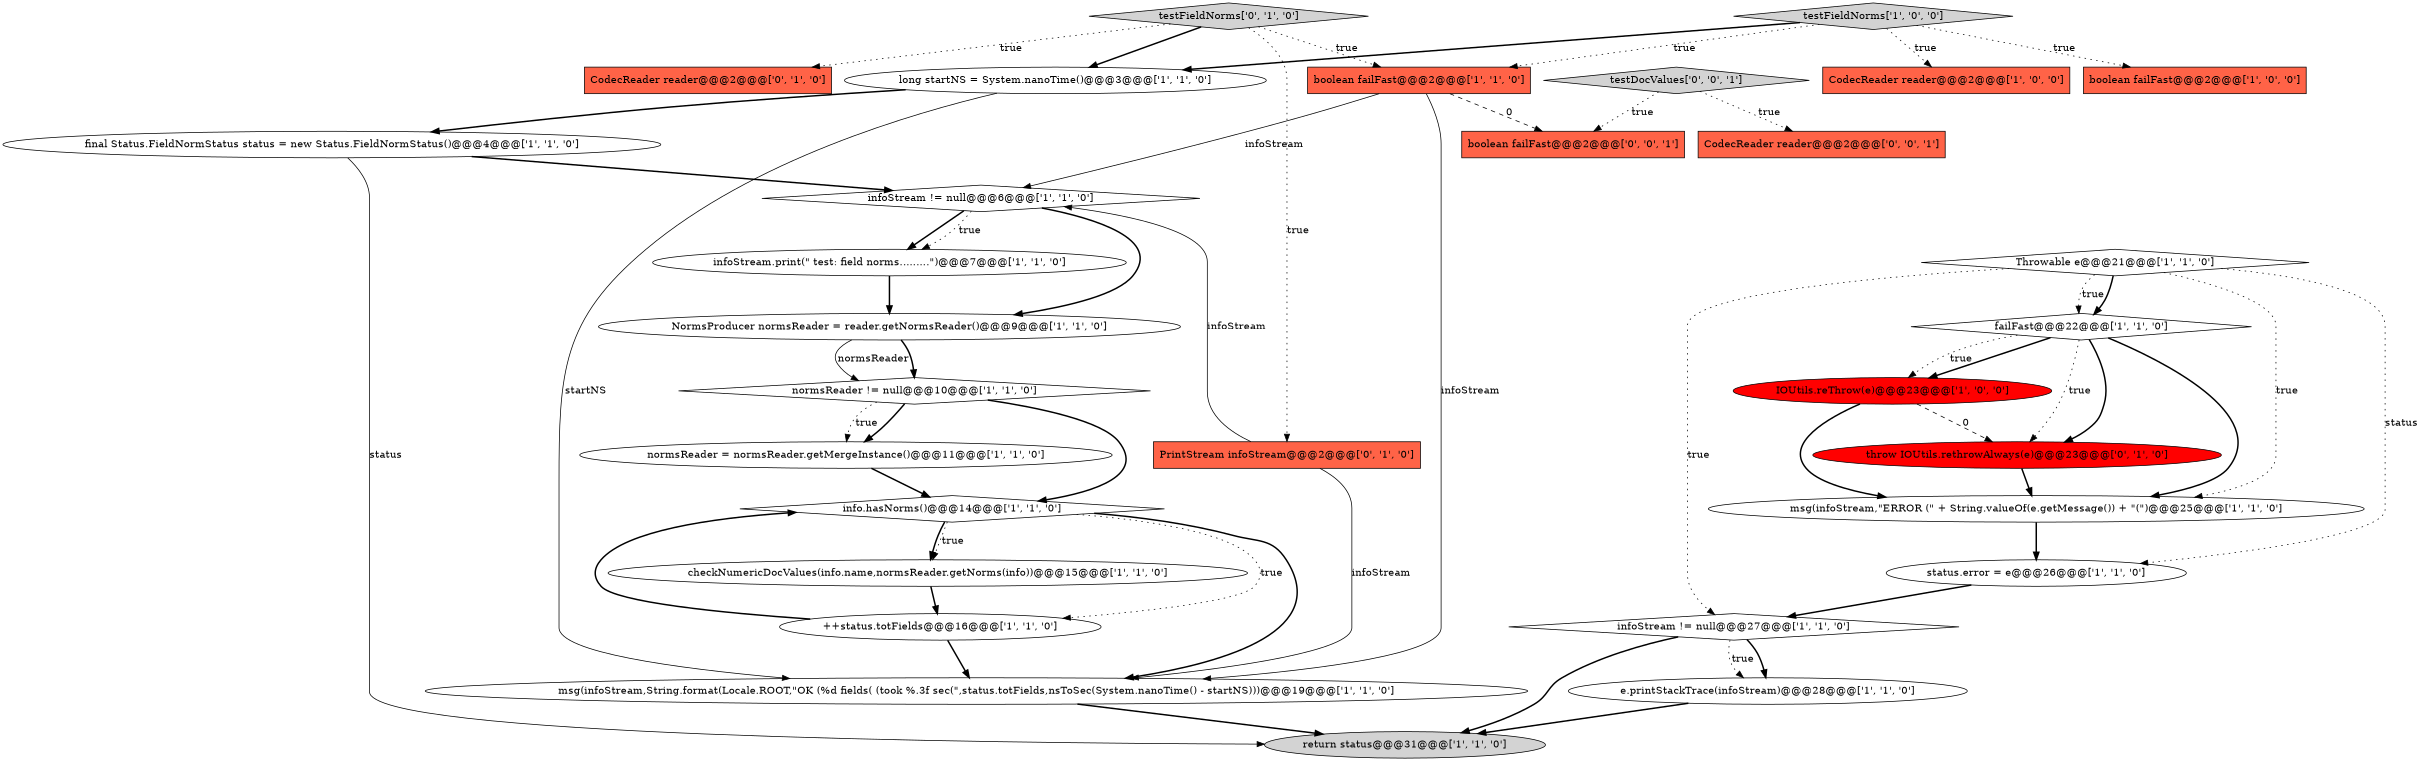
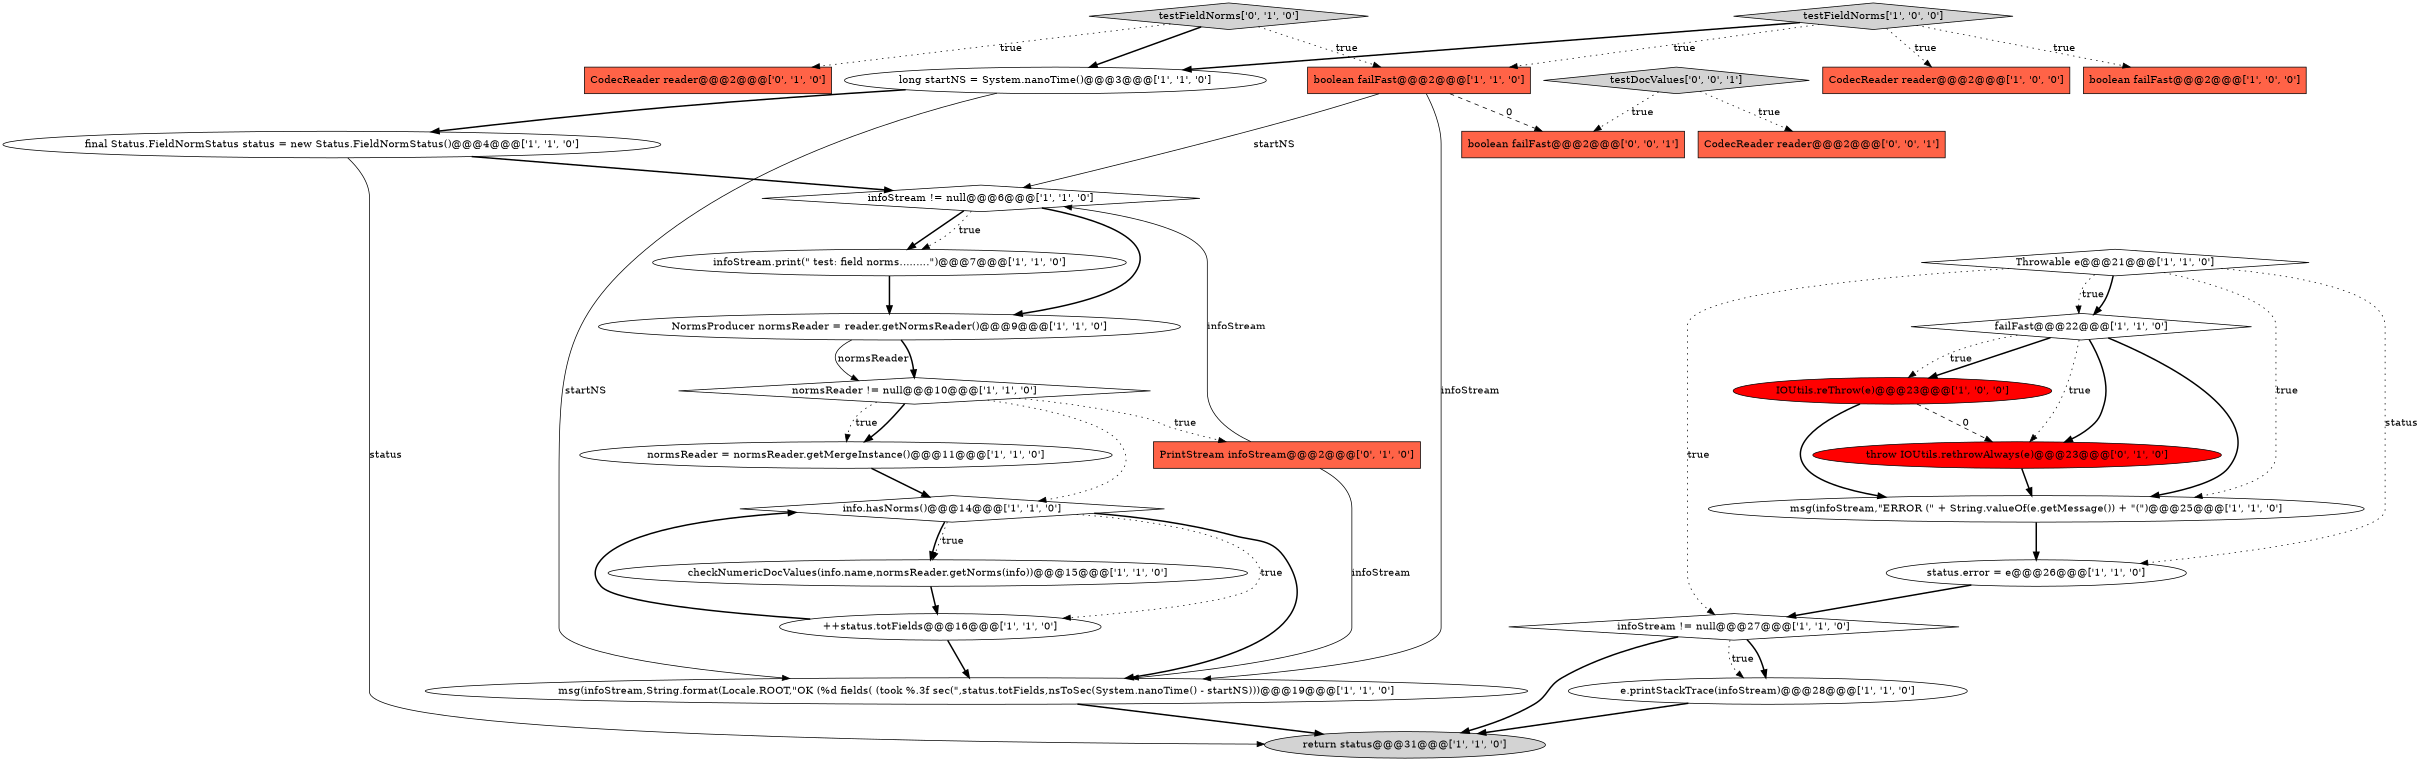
edge "boolean failFast@@@2@@@['1', '1', '0']" -> "infoStream != null@@@6@@@['1', '1', '0']": label "infoStream" -> "startNS"
edge "testFieldNorms['0', '1', '0']" -> "PrintStream infoStream@@@2@@@['0', '1', '0']": now "normsReader != null@@@10@@@['1', '1', '0']" -> "PrintStream infoStream@@@2@@@['0', '1', '0']"
edge "normsReader != null@@@10@@@['1', '1', '0']" -> "info.hasNorms()@@@14@@@['1', '1', '0']": style bold -> dotted
